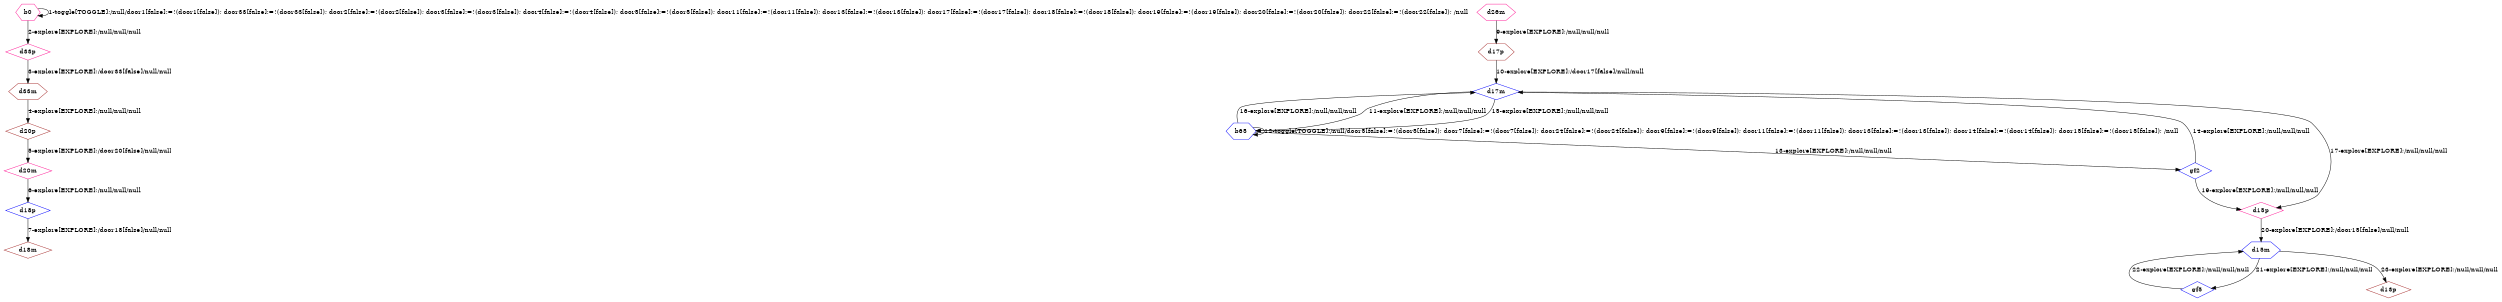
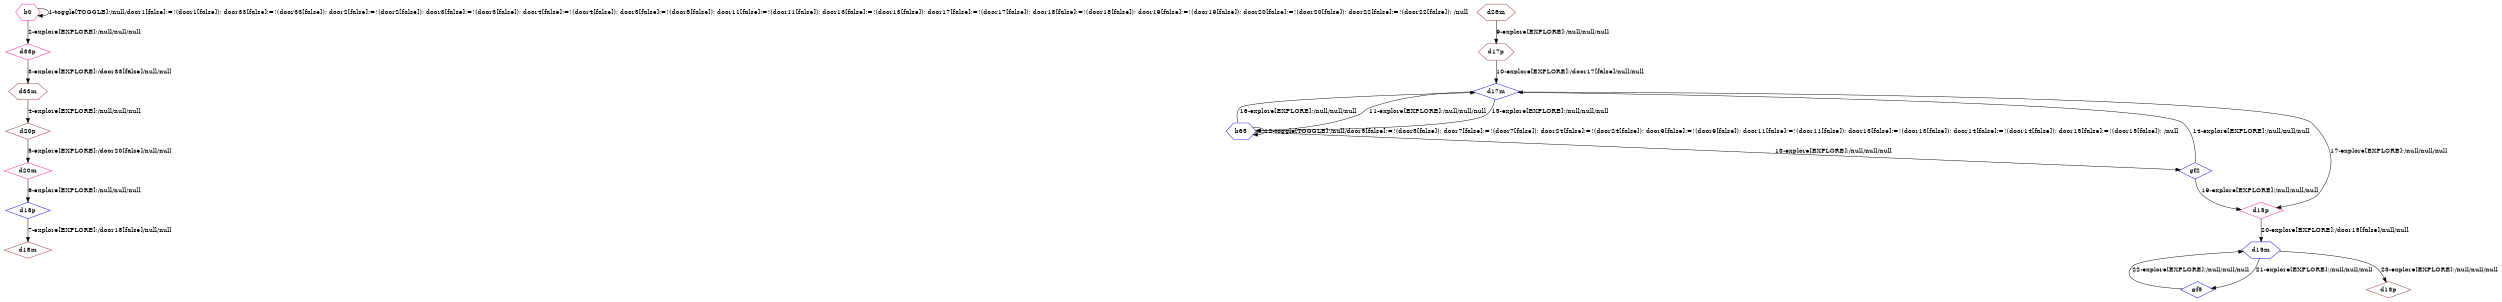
node "d26m": color deeppink -> brown
